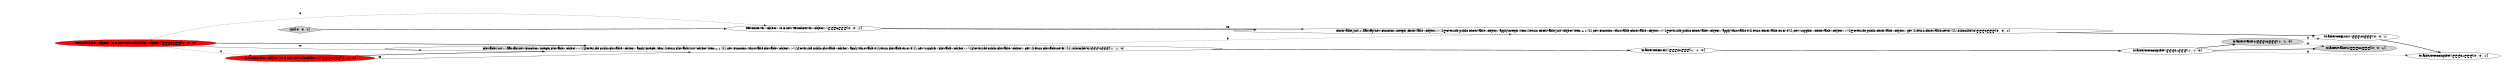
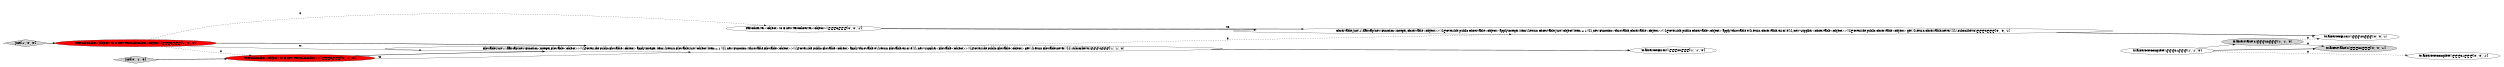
node "just['0', '0', '1']": removed
node "just['1', '0', '0']": added
edge "ts.assertValue(2)@@@22@@@['1', '1', '0']" -> "to.assertValue(2)@@@22@@@['0', '0', '1']": style dashed -> solid
edge "to.assertNoErrors()@@@20@@@['0', '0', '1']" -> "to.assertNotComplete()@@@21@@@['0', '0', '1']": removed
edge "ts.assertNotComplete()@@@21@@@['1', '1', '0']" -> "ts.assertValue(2)@@@22@@@['1', '1', '0']": style bold -> solid
edge "ts.assertNoErrors()@@@20@@@['1', '1', '0']" -> "ts.assertNotComplete()@@@21@@@['1', '1', '0']": removed
node "just['0', '1', '0']": added
